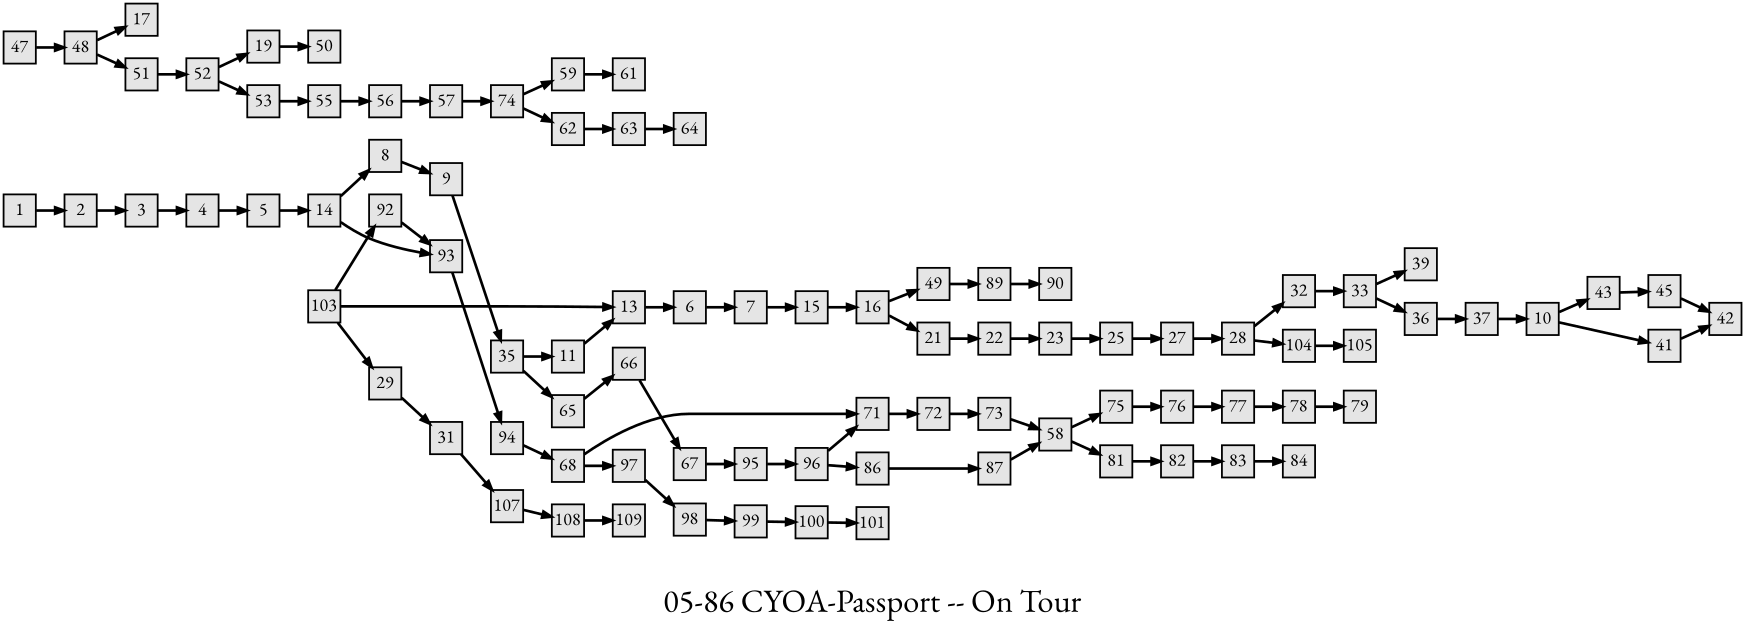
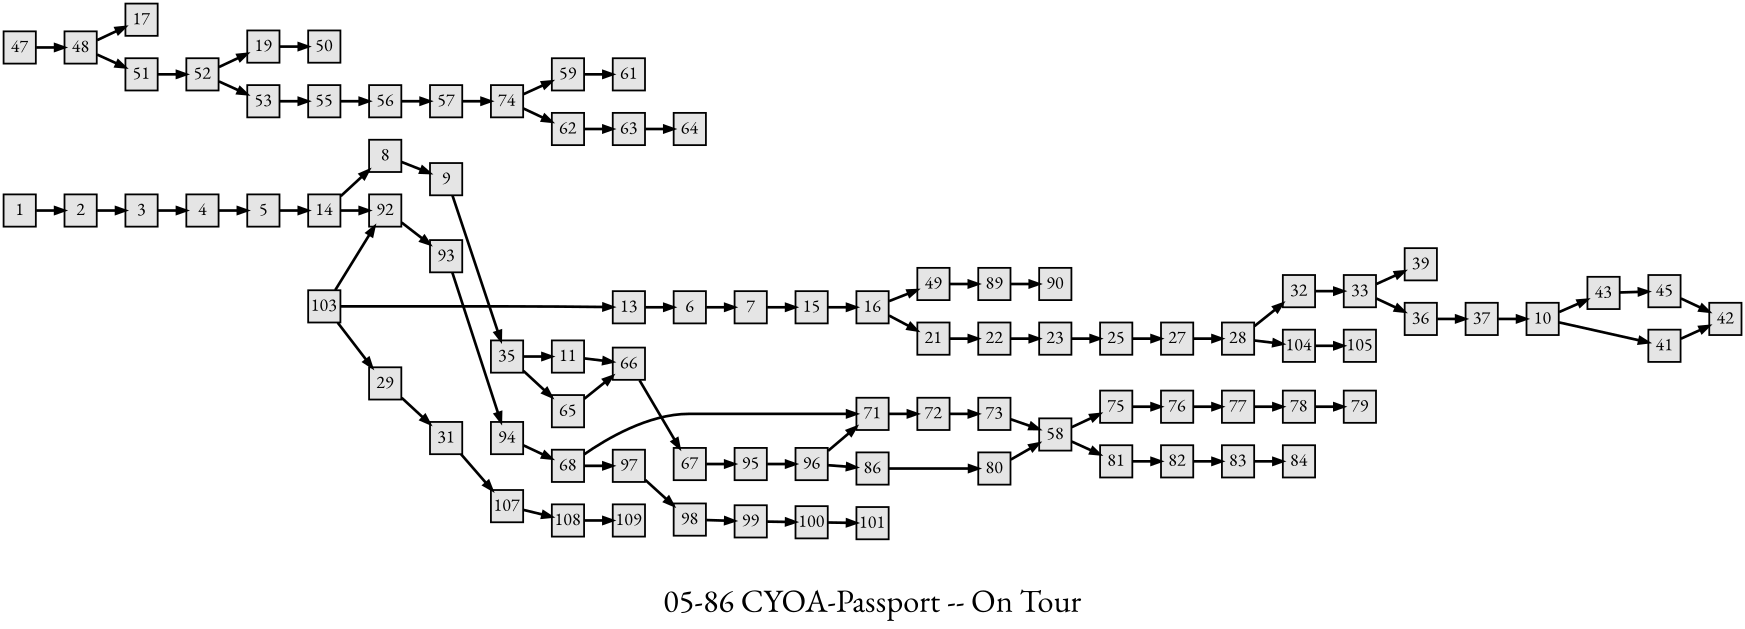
edge "14" -> "93": now "14" -> "92"
edge "11" -> "13": now "11" -> "66"
node "87": label "87" -> "80"
